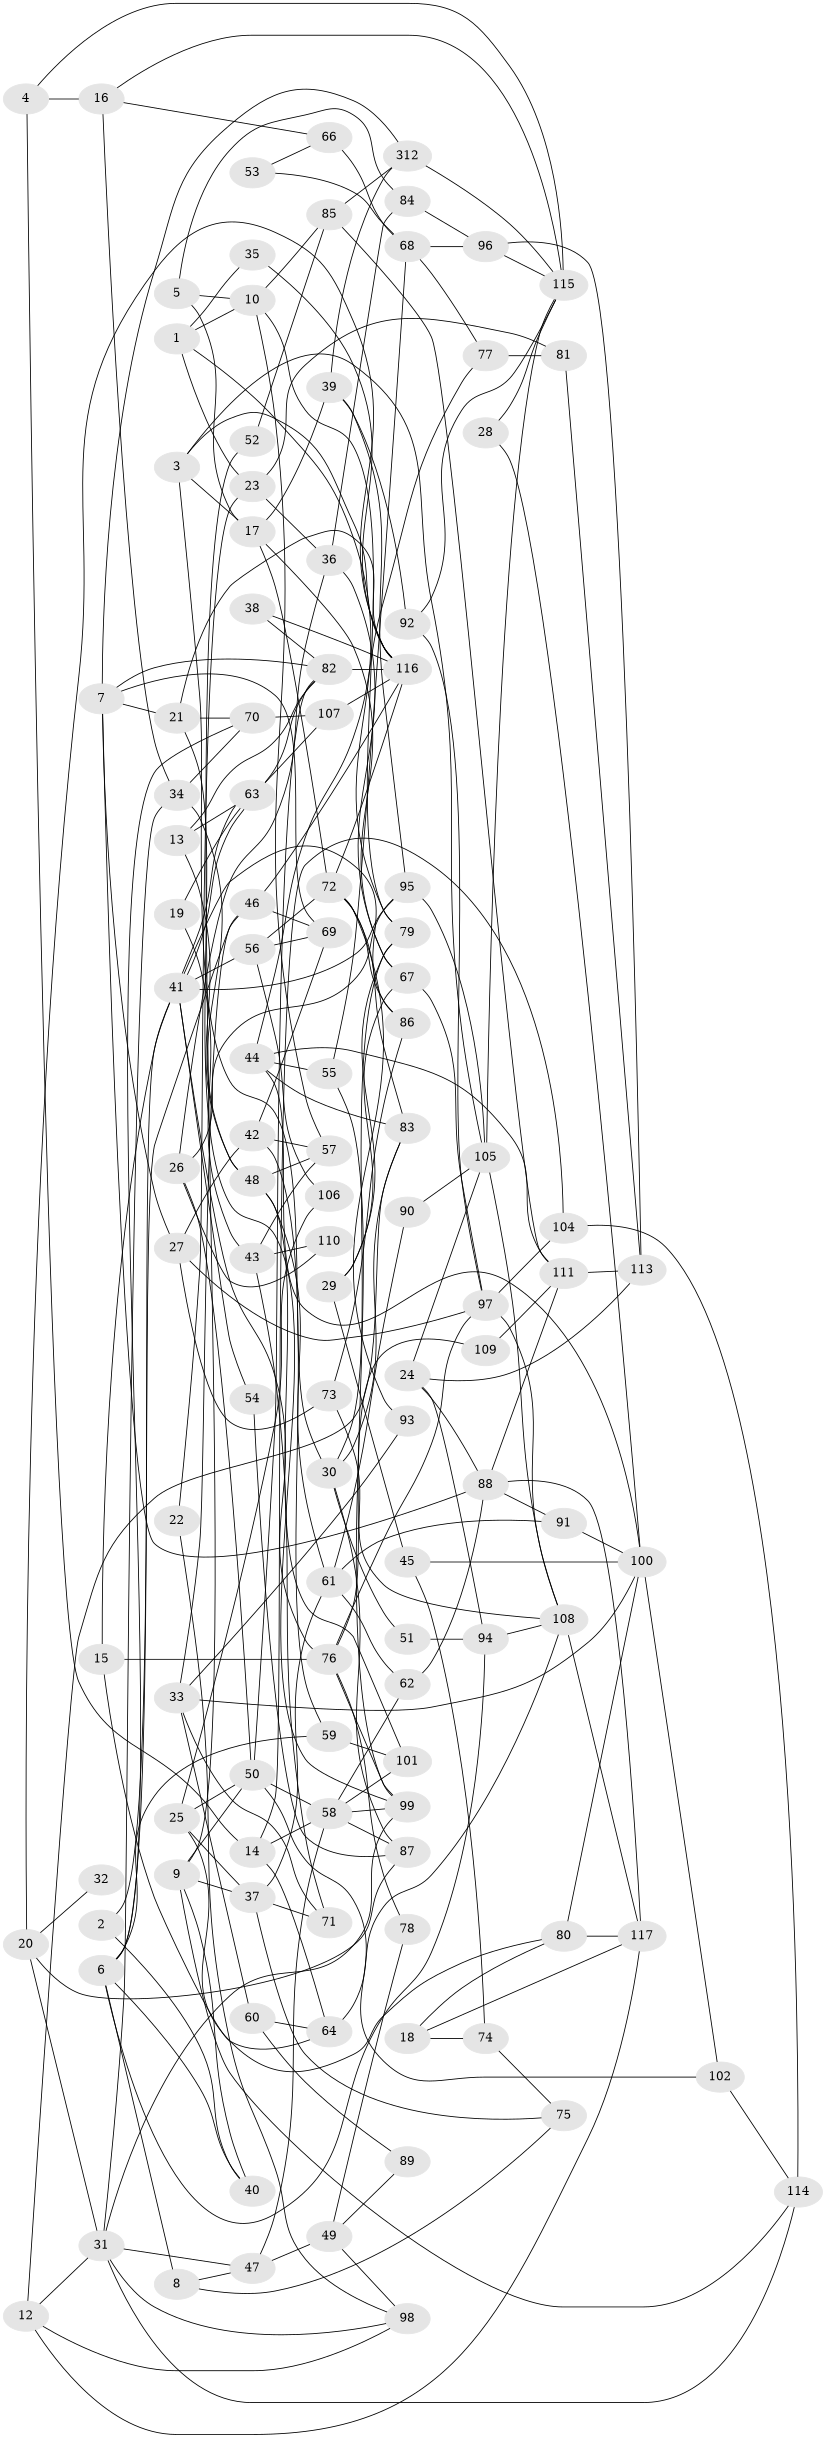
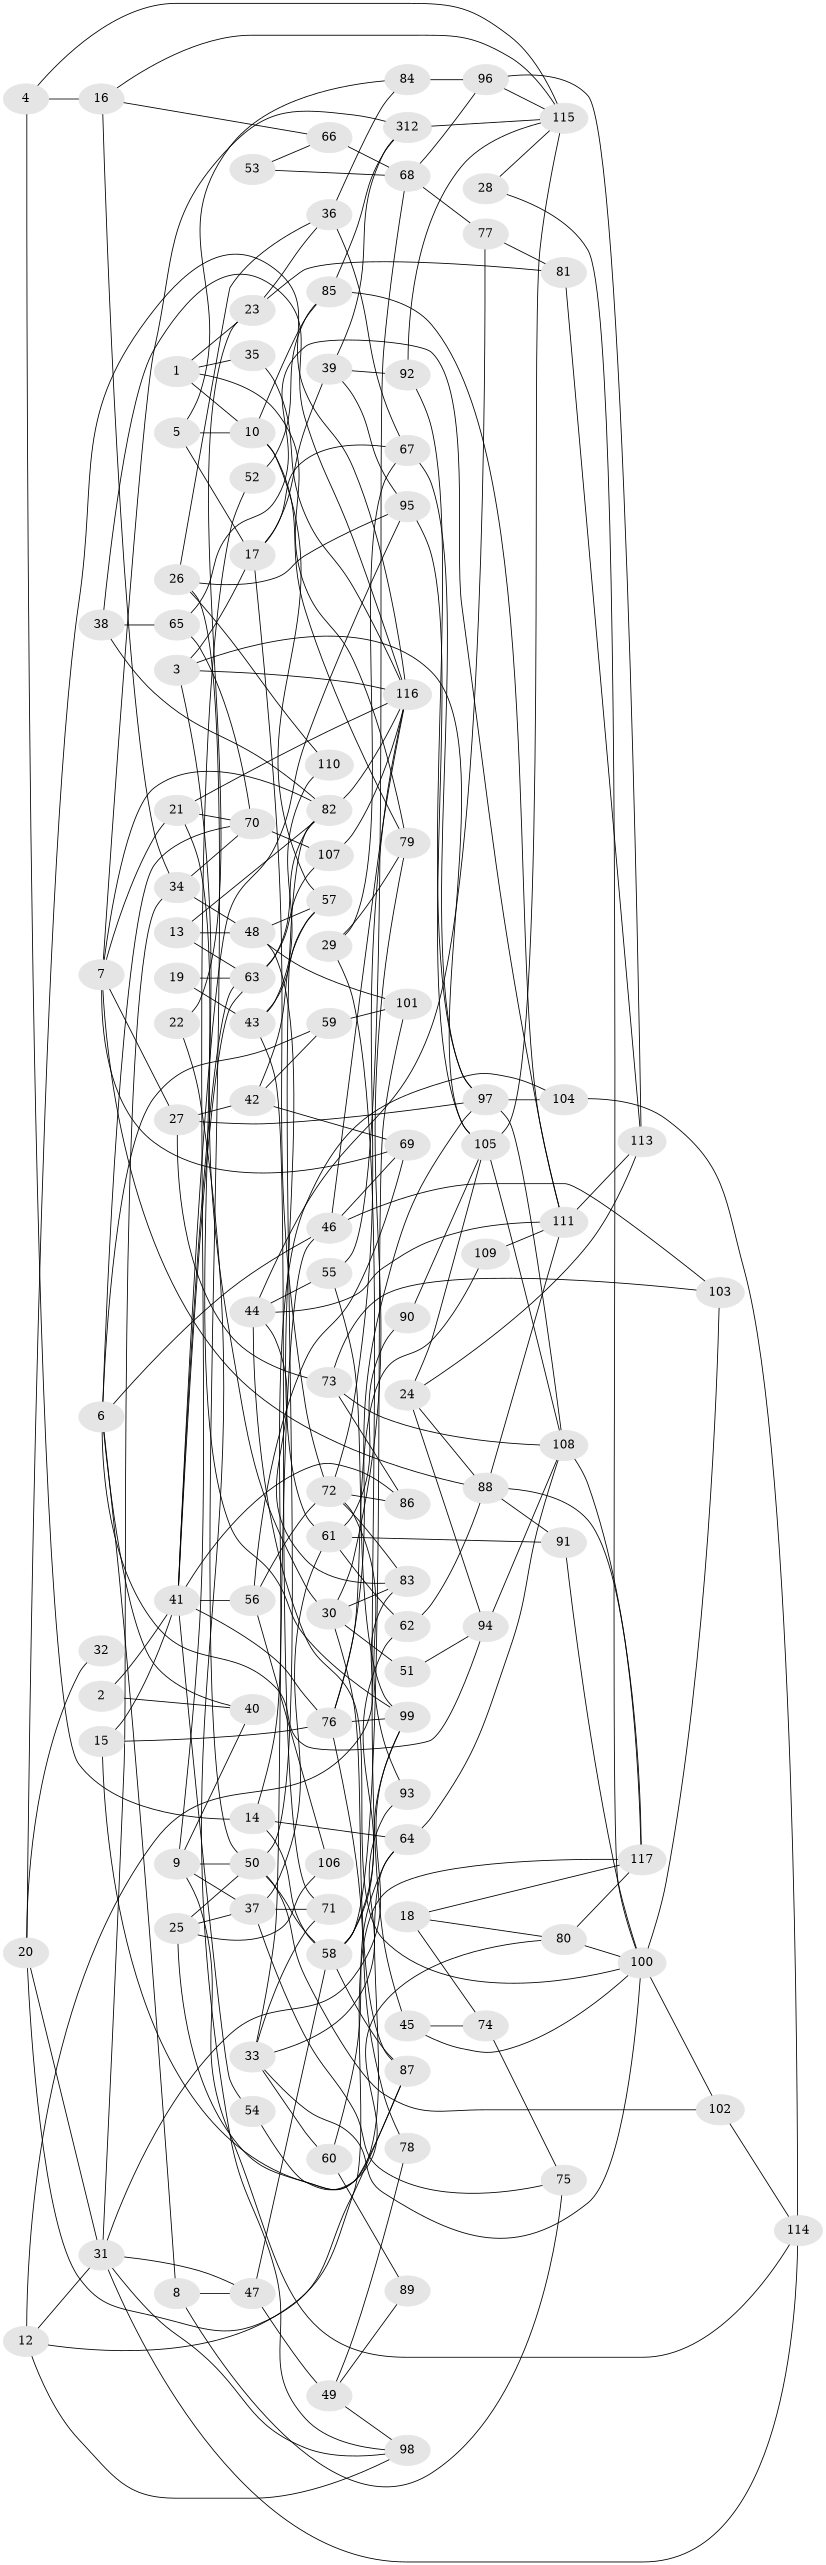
node "65": added
node "103": added
